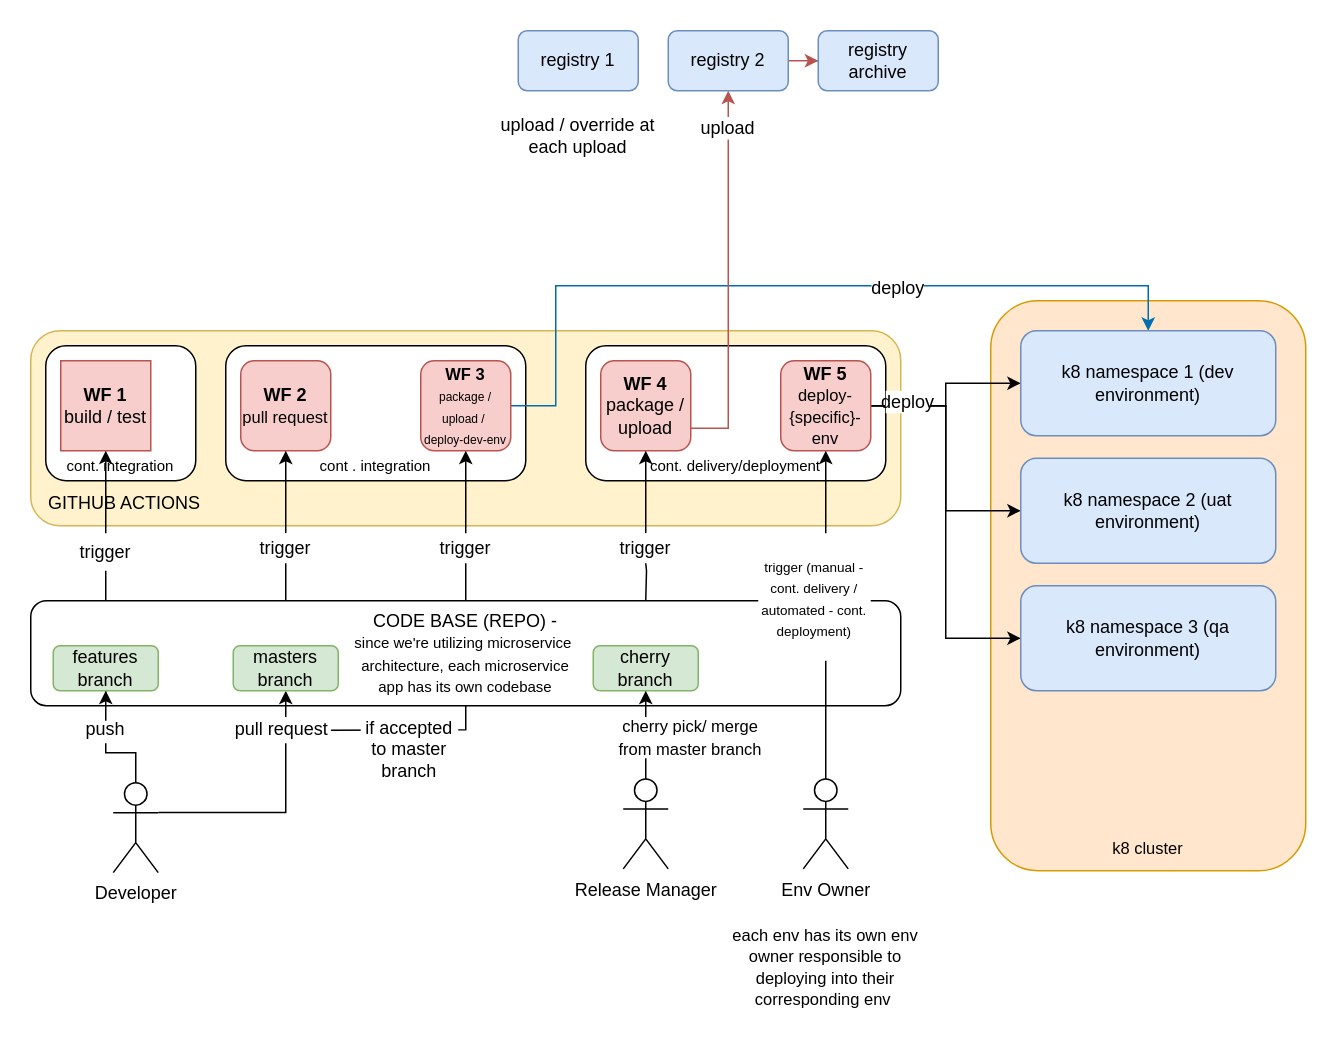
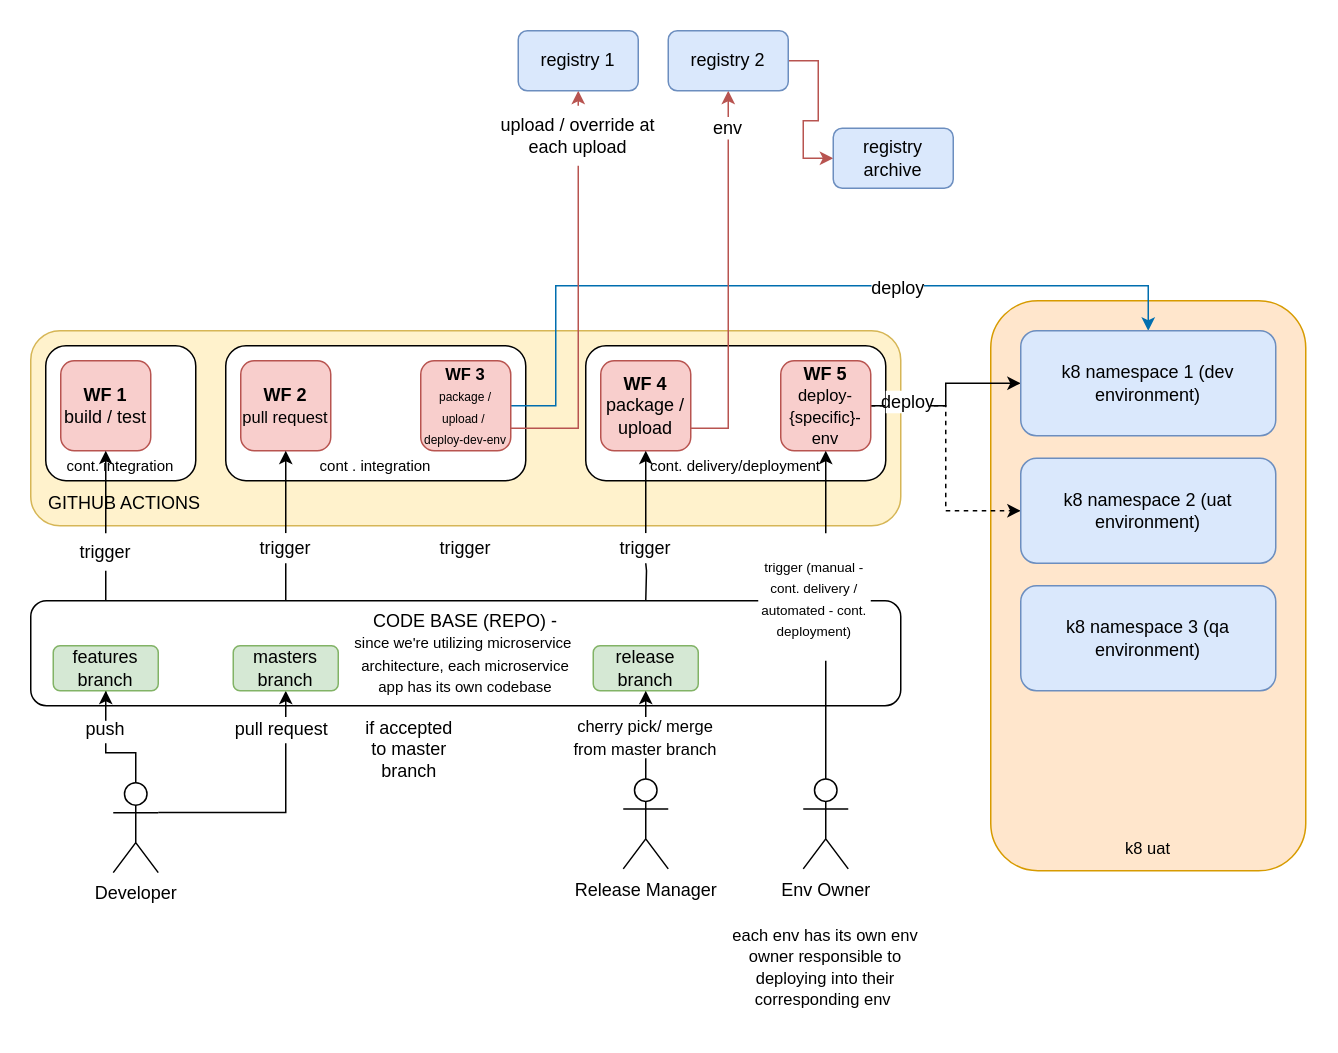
node "registry archive": moved (878, 61) -> (893, 158)
node "upload": label "upload" -> "env"
edge "WF 3 package / upload / deploy-dev-env" -> "registry 1": added
node "WF 1 build / test": shape rectangle -> rounded rectangle
edge "pull request" -> "WF 3 package / upload / deploy-dev-env": removed
edge "WF 5 deploy-{specific}-env" -> "k8 namespace 2 (uat environment)": style solid -> dashed
edge "WF 5 deploy-{specific}-env" -> "k8 namespace 3 (qa environment)": removed
node "cherry branch": label "cherry branch" -> "release branch"
node "cherry pick/ merge from master branch": moved (691, 738) -> (646, 738)
node "k8 cluster": label "k8 cluster" -> "k8 uat"
